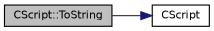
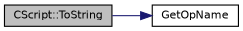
node "CScript": label "CScript" -> "GetOpName"
